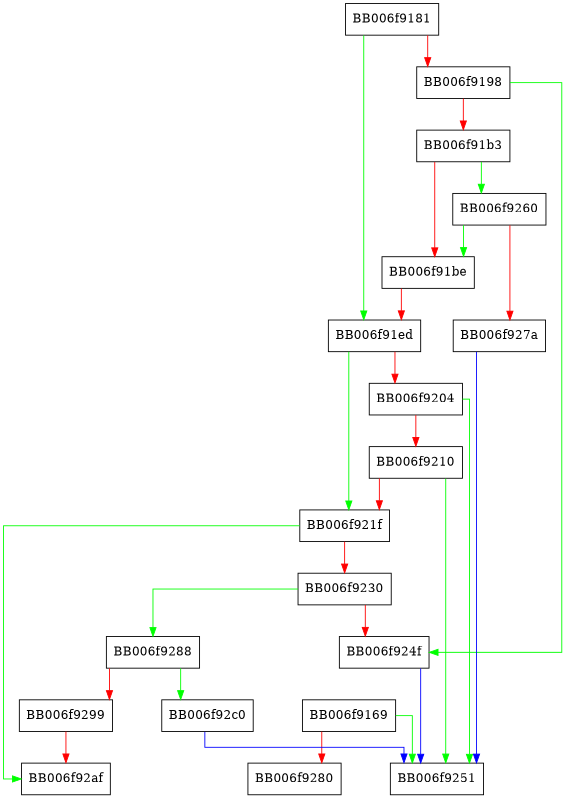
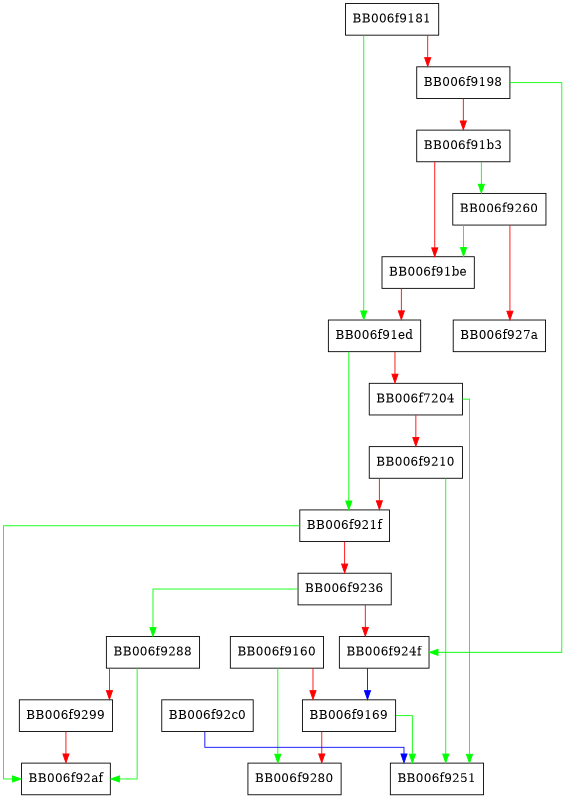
node "BB006f9204": label "BB006f9204" -> "BB006f7204"
edge "BB006f927a" -> "BB006f9251": removed
node "BB006f9230": label "BB006f9230" -> "BB006f9236"
node "BB006f9160": added
edge "BB006f9288" -> "BB006f92c0": now "BB006f9288" -> "BB006f92af"
edge "BB006f924f" -> "BB006f9251": now "BB006f924f" -> "BB006f9169"
